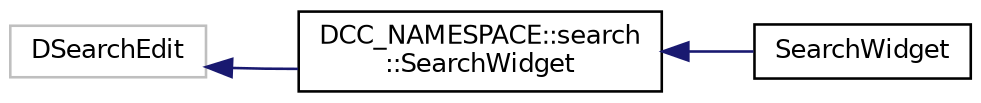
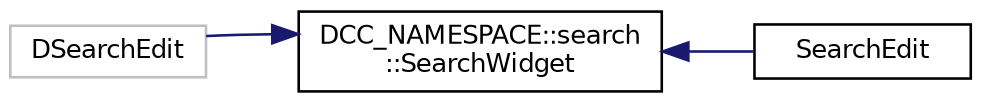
node "SearchWidget": label "SearchWidget" -> "SearchEdit"
edge "DCC_NAMESPACE::search ::SearchWidget" -> "DSearchEdit": reversed
